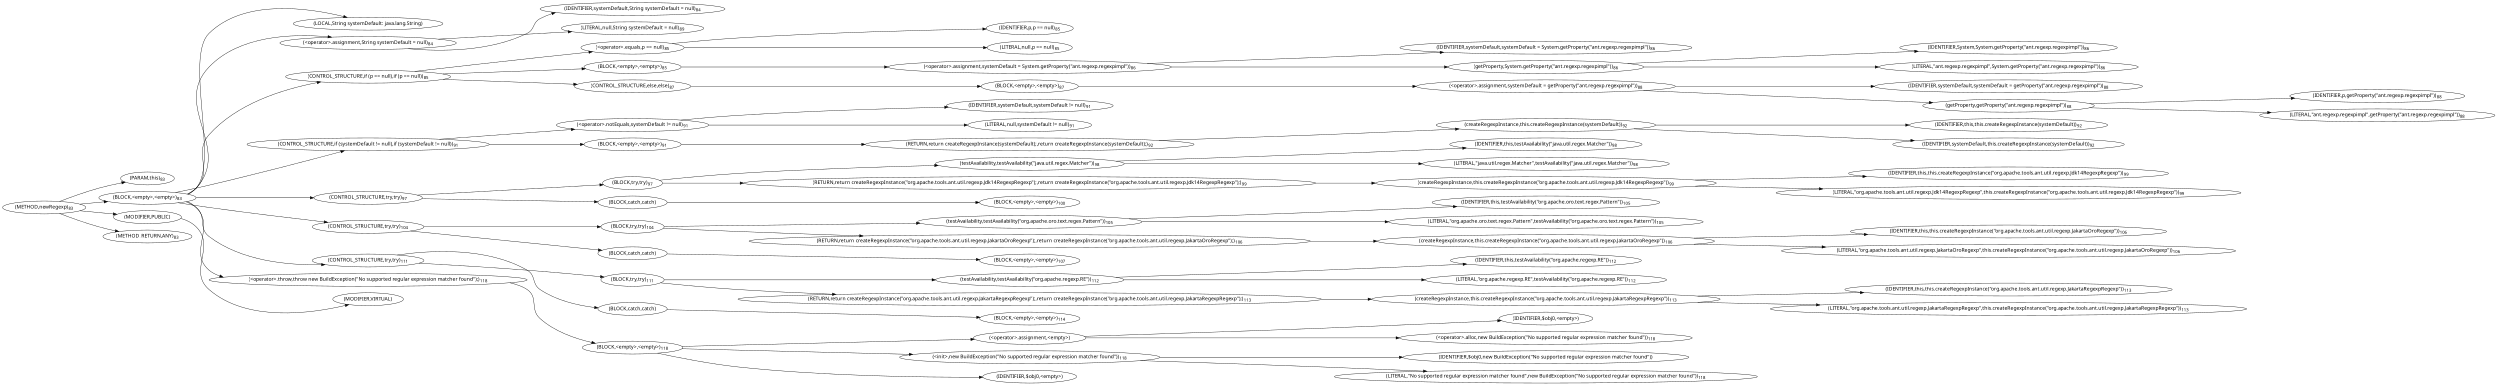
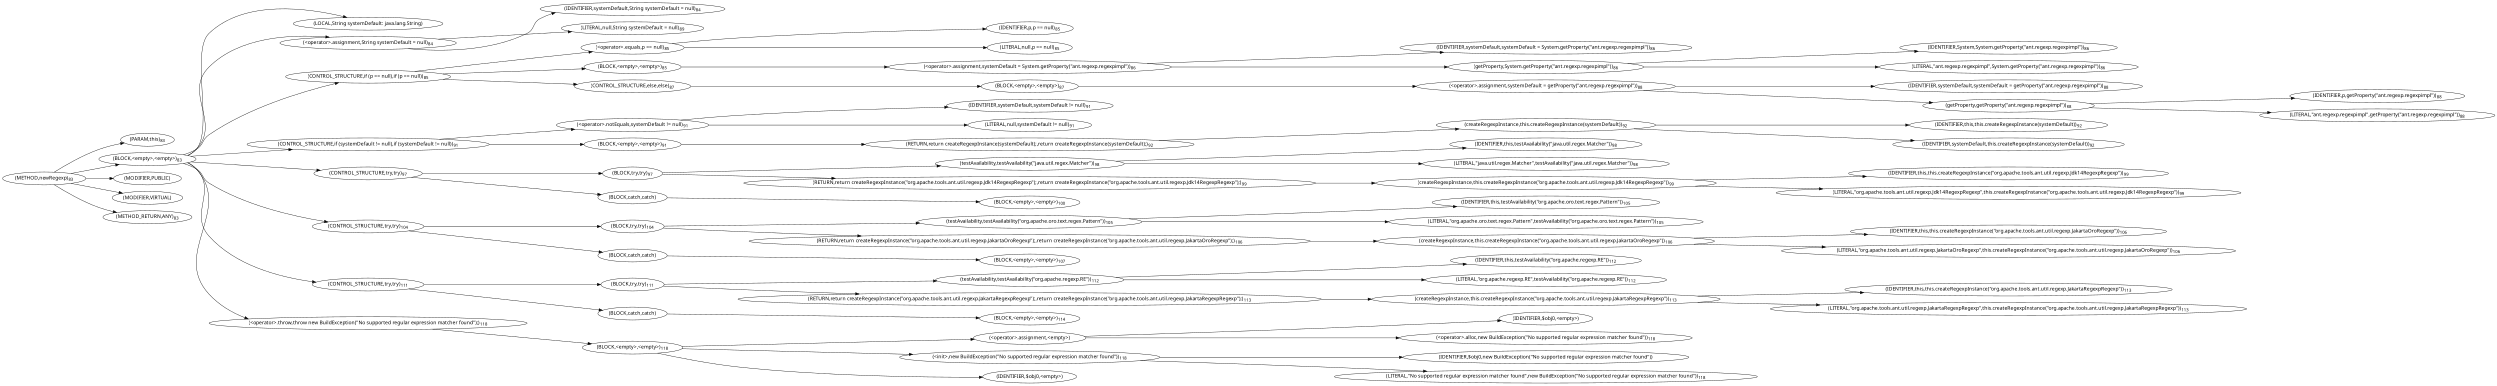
edge "(MODIFIER,PUBLIC)" -> "(MODIFIER,VIRTUAL)": now "(METHOD,newRegexp)" -> "(MODIFIER,VIRTUAL)"
